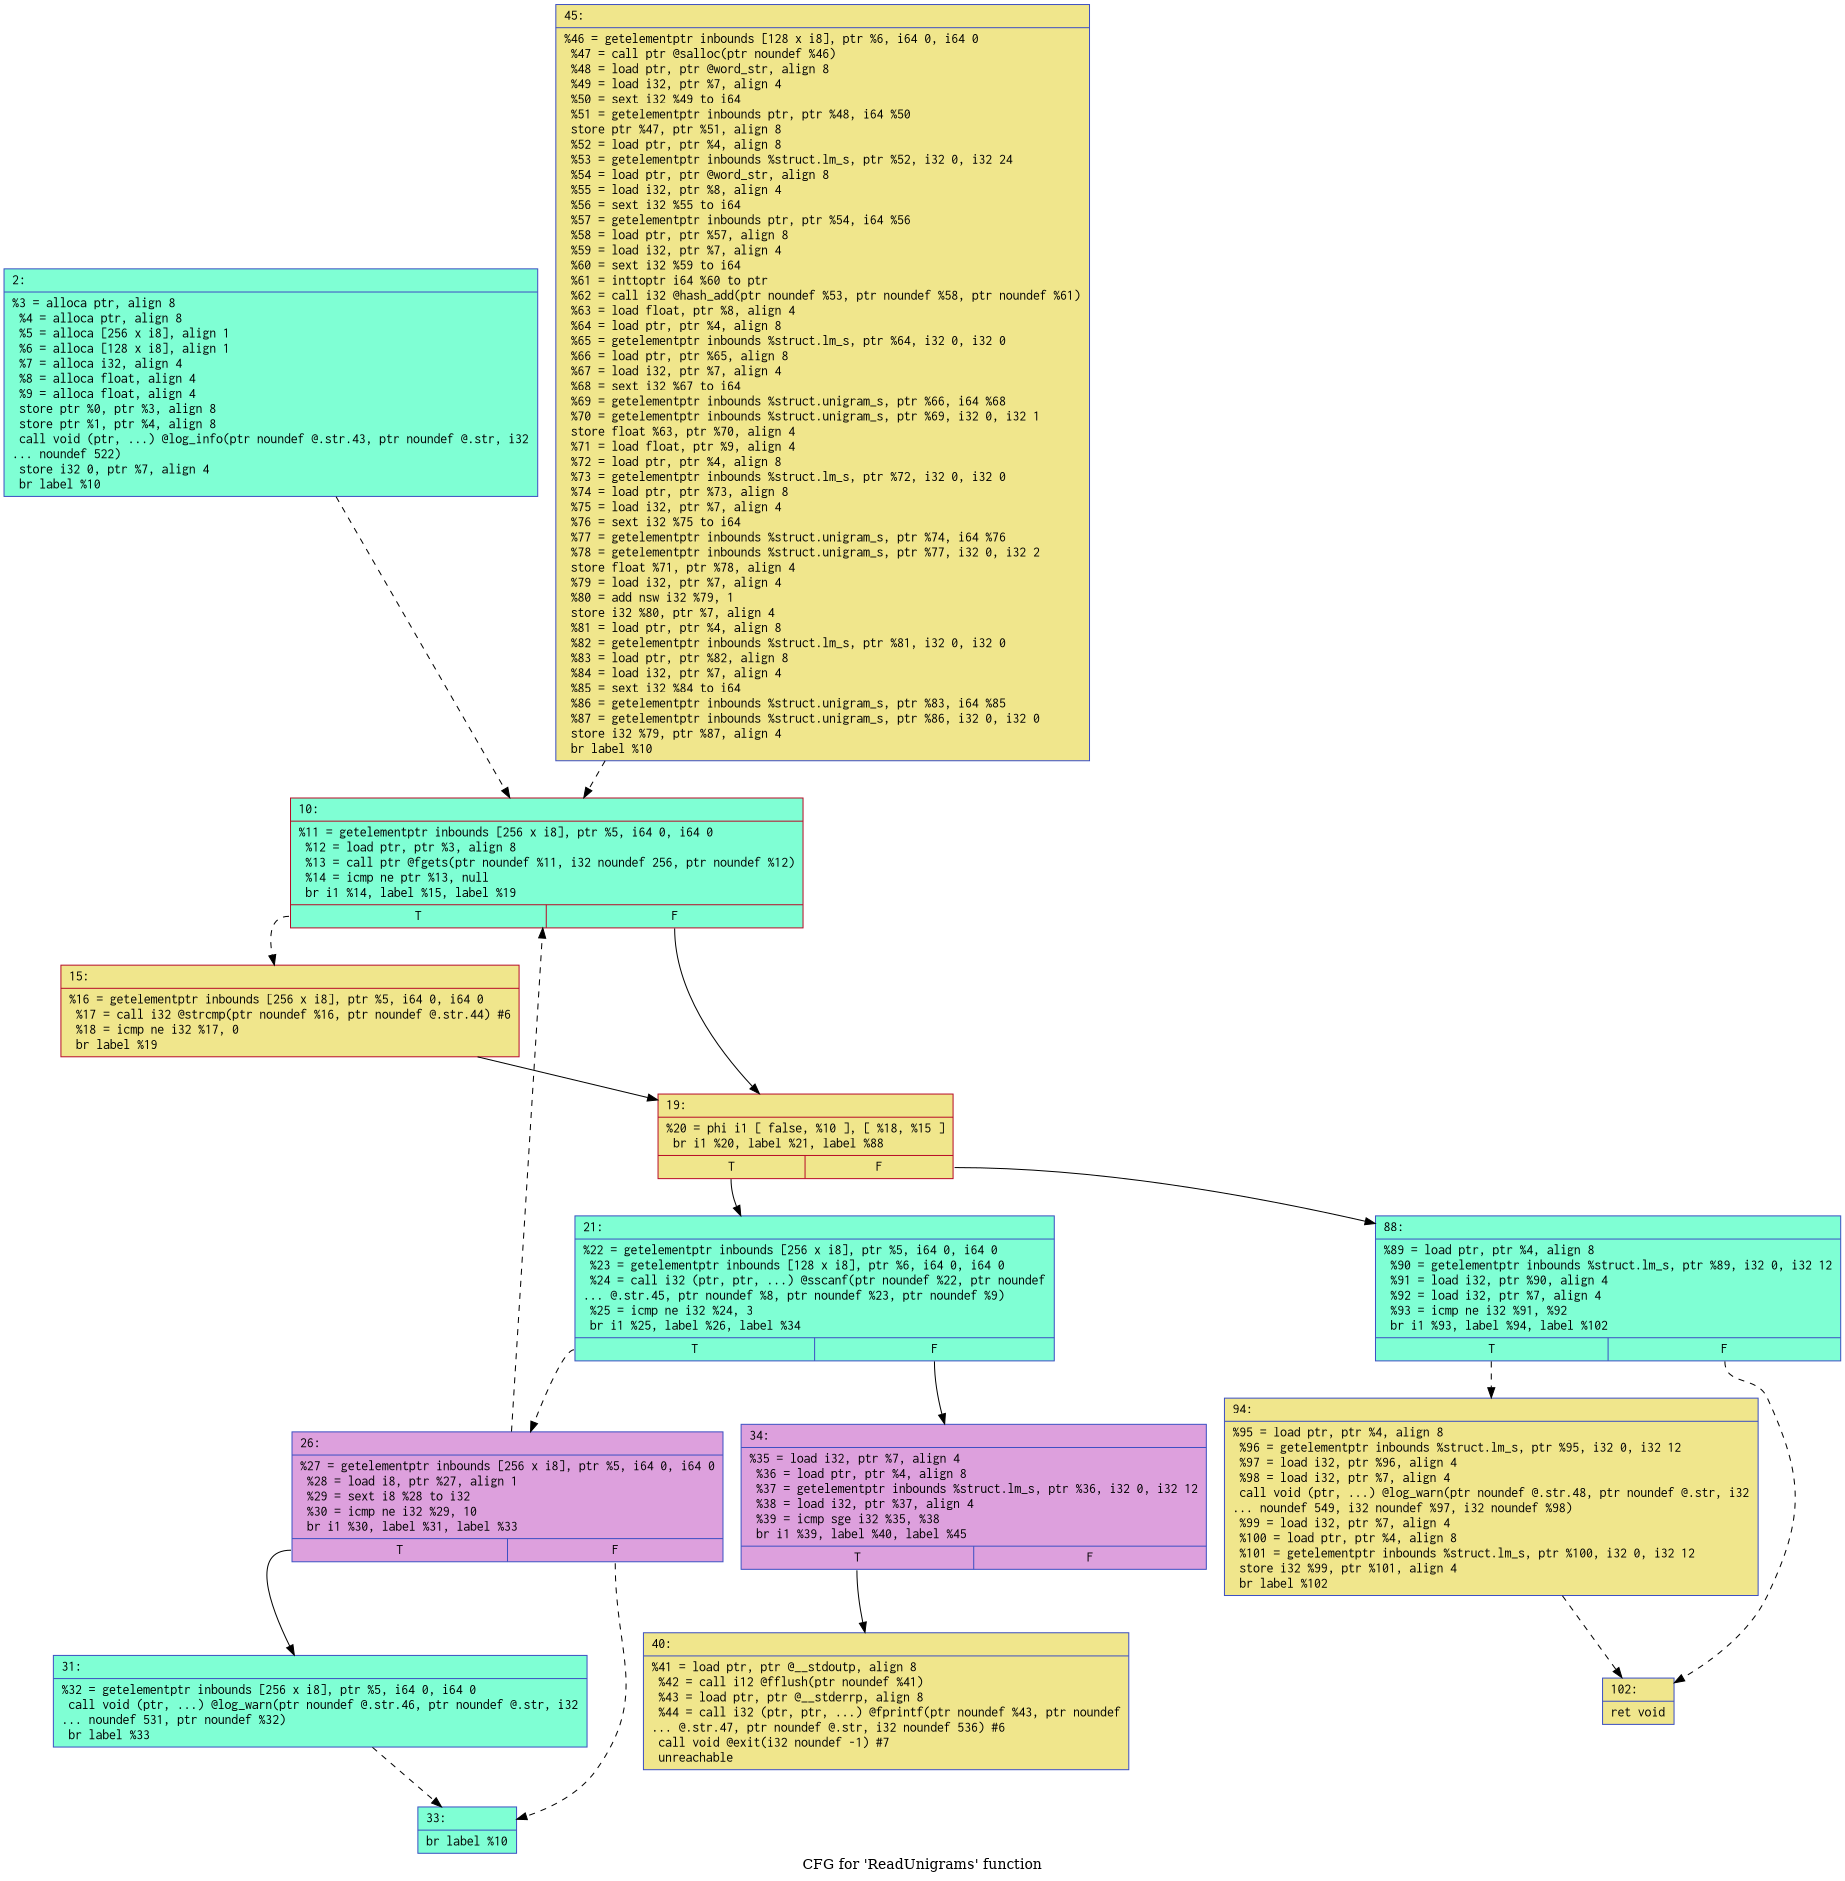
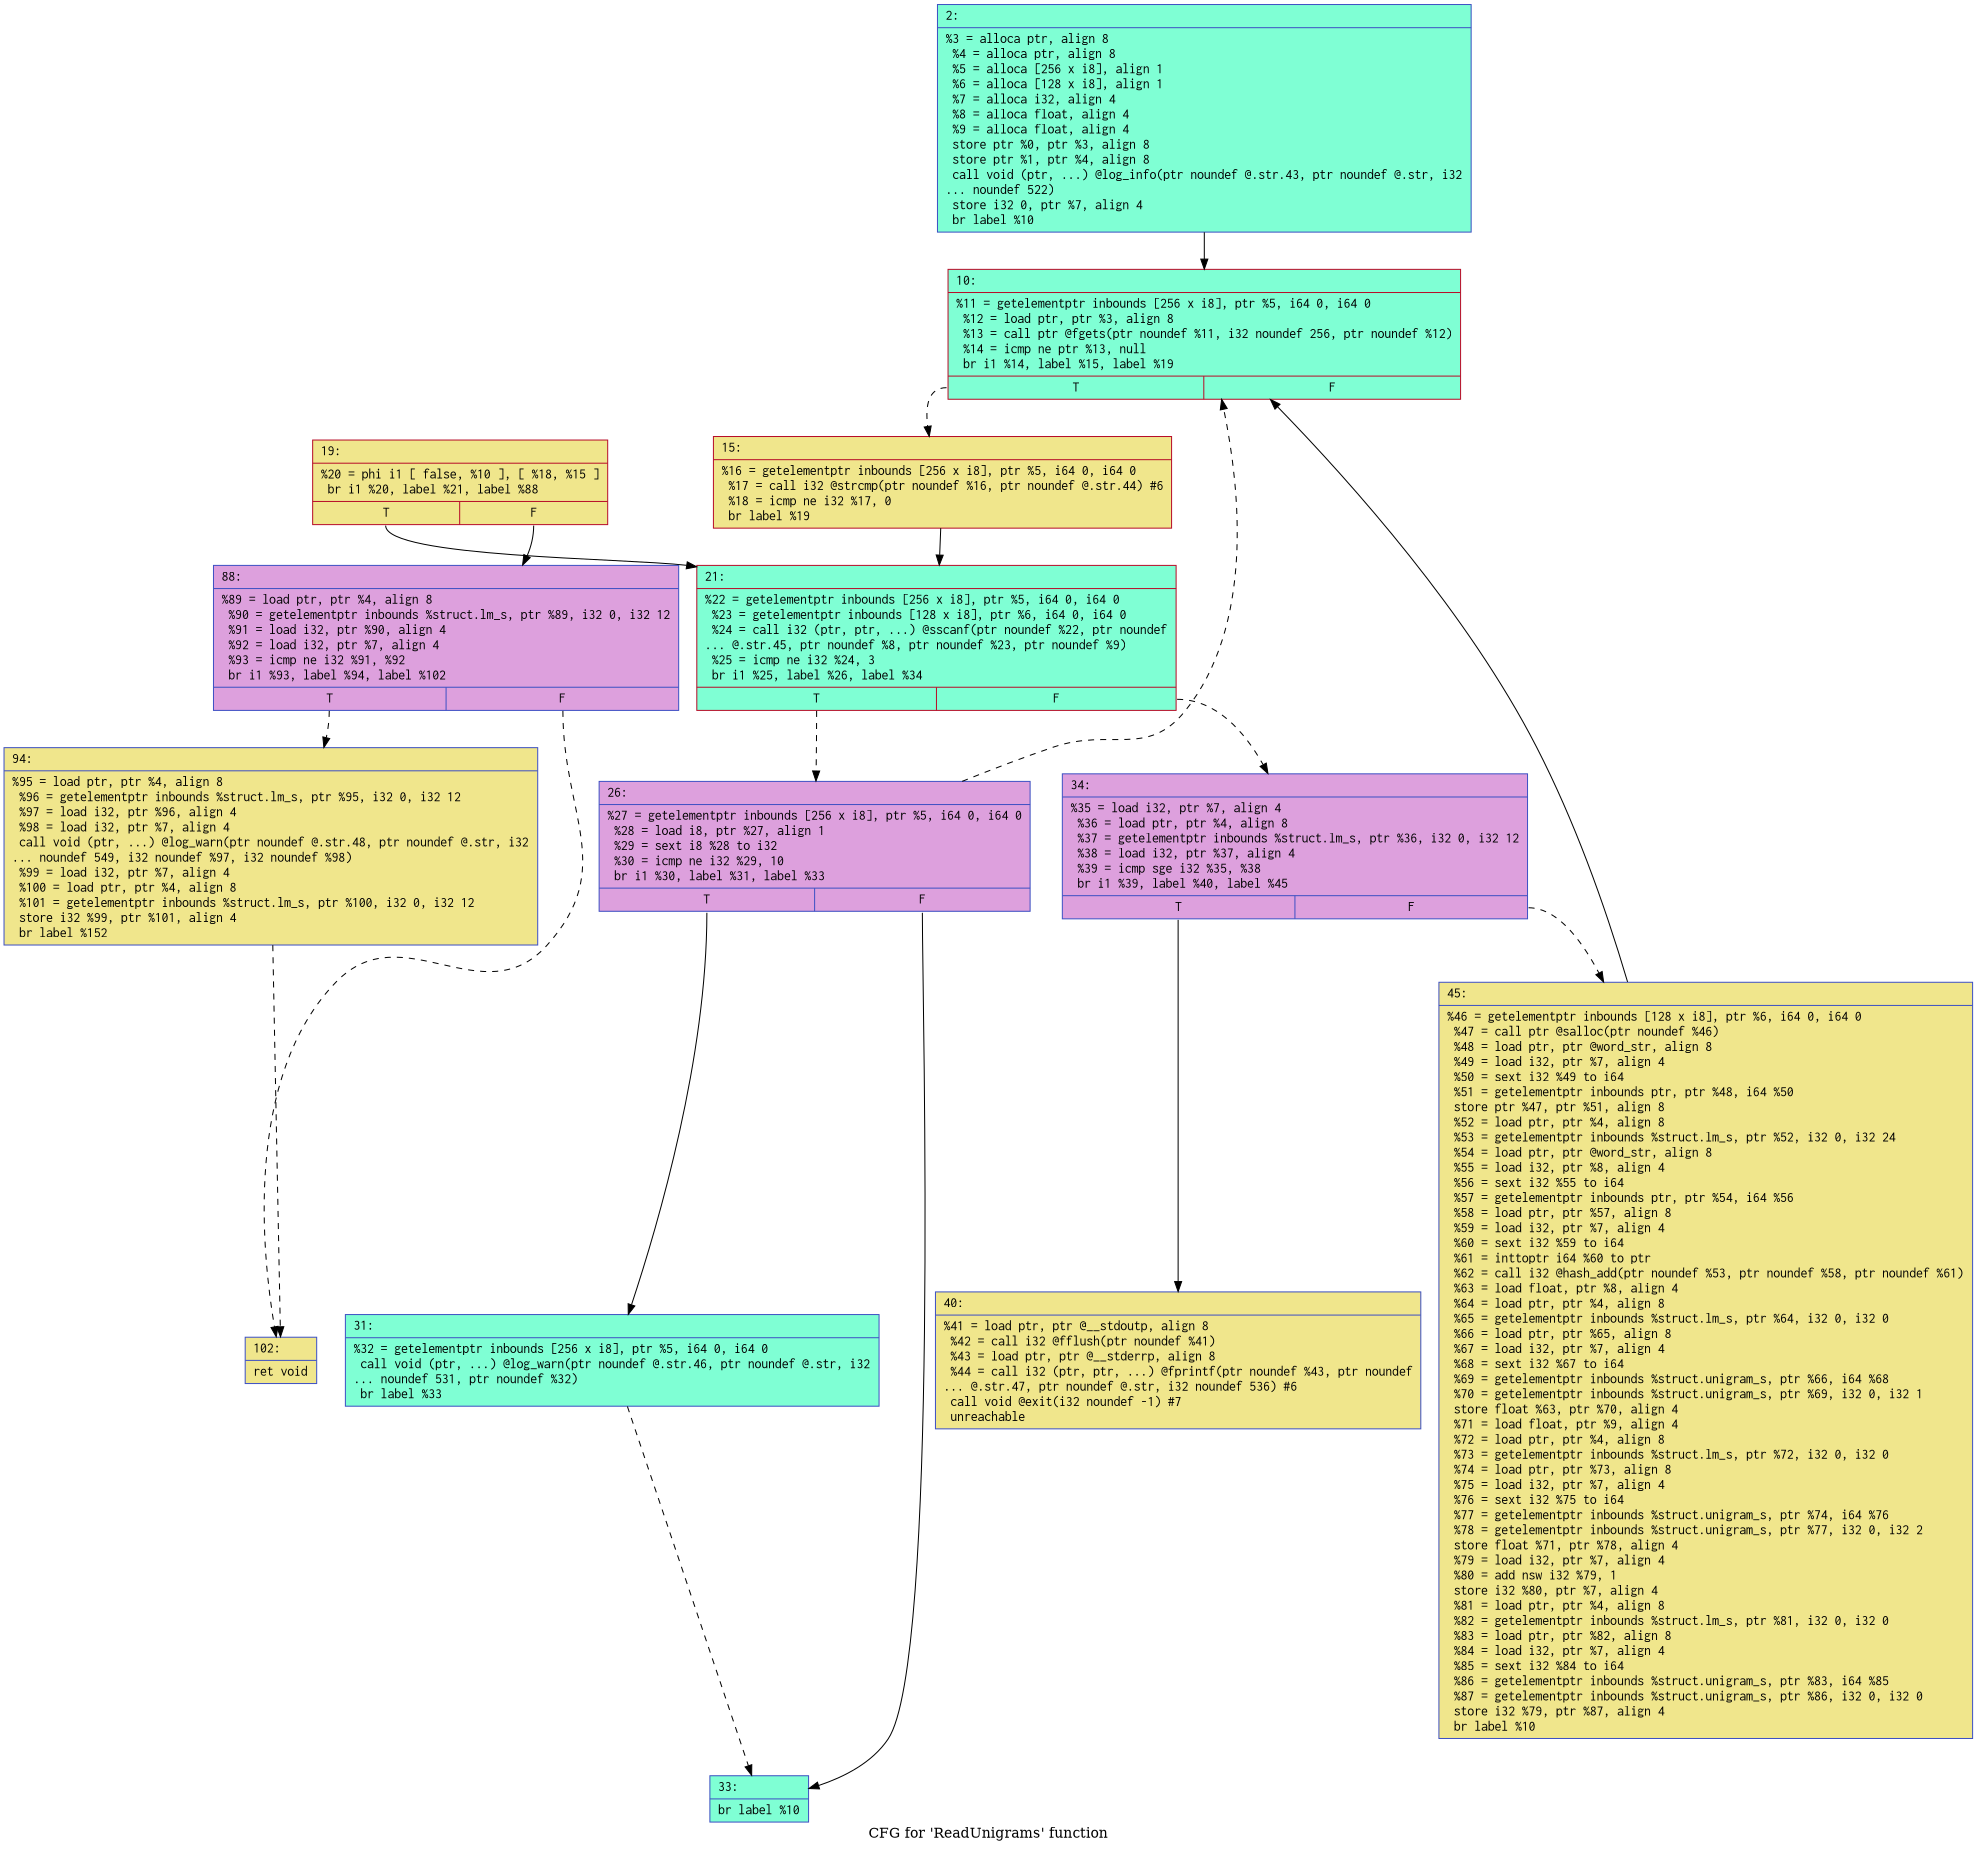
edge "2:" -> "10:": style dashed -> solid
edge "45:" -> "10:": style dashed -> solid
edge "34:" -> "45:": added
edge "10:" -> "19:": removed
edge "15:" -> "19:": now "15:" -> "21:"
node "21:": color #3d50c3ff -> #b70d28ff
node "88:": fillcolor aquamarine -> plum
edge "21:" -> "34:": style solid -> dashed
node "94:": text "br label %102" -> "br label %152"
node "40:": text "%42 = call i12 @fflush(ptr noundef %41)" -> "%42 = call i32 @fflush(ptr noundef %41)"
edge "26:" -> "33:": style dashed -> solid
